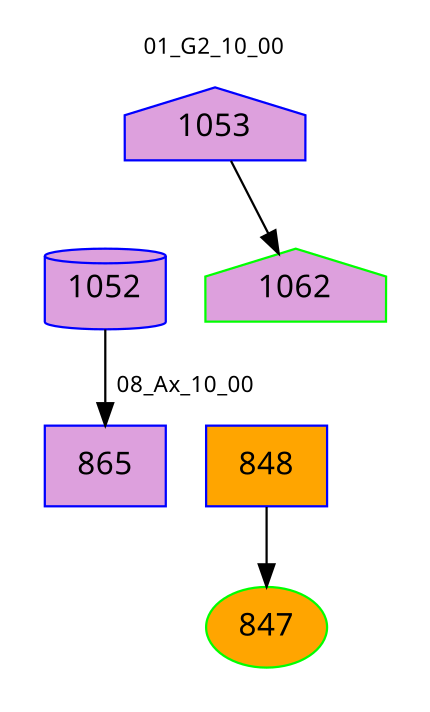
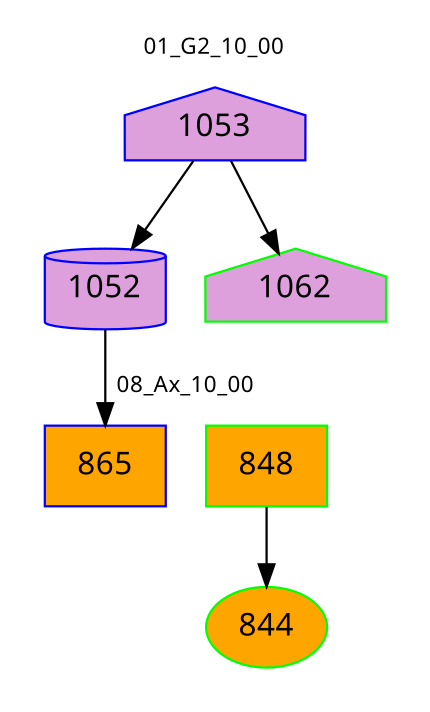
edge "1053" -> "1052": added
node "865": fillcolor plum -> orange
node "848": color blue -> green
node "847": label "847" -> "844"
